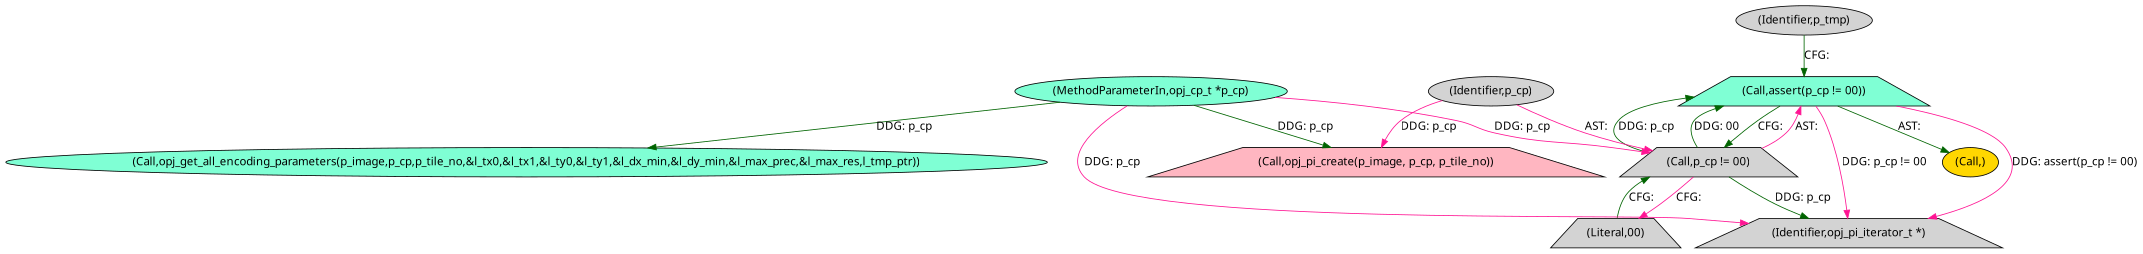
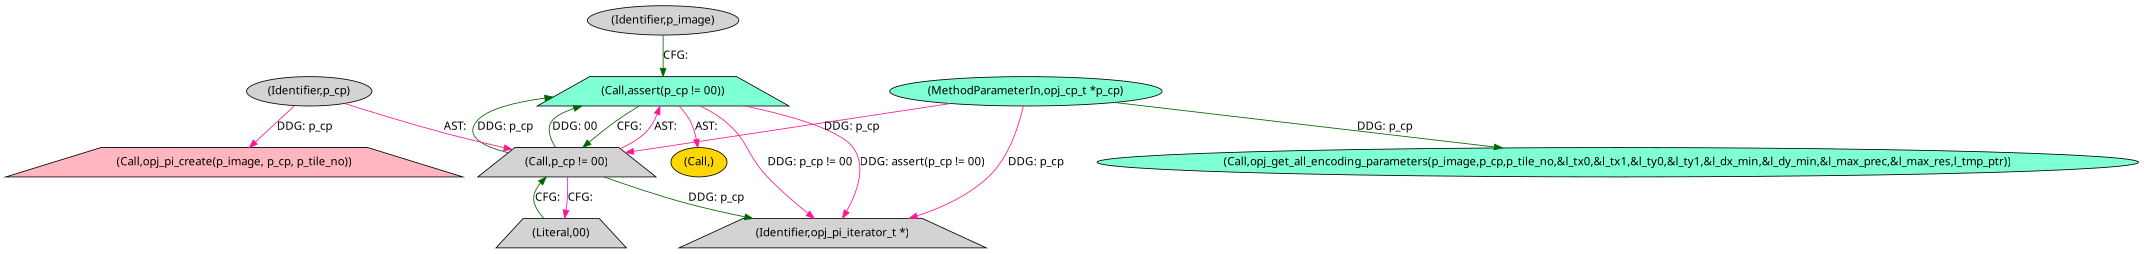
node "(Identifier,p_tmp)": label "(Identifier,p_tmp)" -> "(Identifier,p_image)"
edge "(MethodParameterIn,opj_cp_t *p_cp)" -> "(Call,opj_pi_create(p_image, p_cp, p_tile_no))": removed, label "DDG: p_cp"
edge "(Call,assert(p_cp != 00))" -> "(Call,)": color darkgreen -> deeppink
